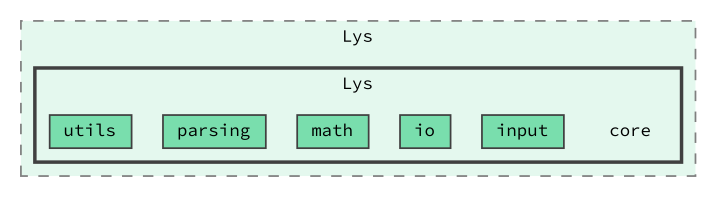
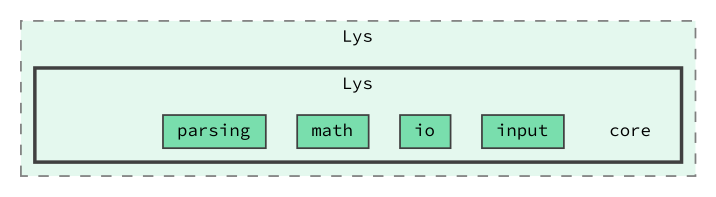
node "utils": removed
